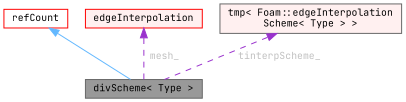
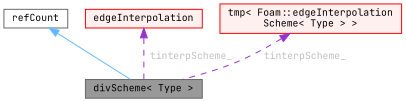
node "refCount": color red -> gray40
node "tmp< Foam::edgeInterpolation Scheme< Type > >": color gray40 -> red
edge "divScheme< Type >" -> "edgeInterpolation": label " mesh_" -> " tinterpScheme_"
